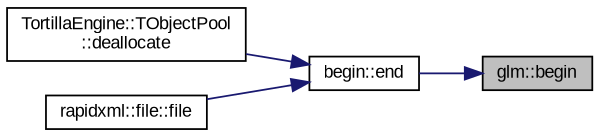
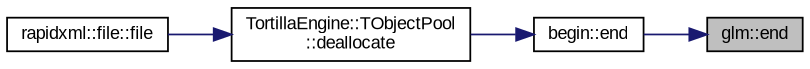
node "glm::begin": label "glm::begin" -> "glm::end"
edge "rapidxml::file::file" -> "begin::end": now "rapidxml::file::file" -> "TortillaEngine::TObjectPool ::deallocate"
